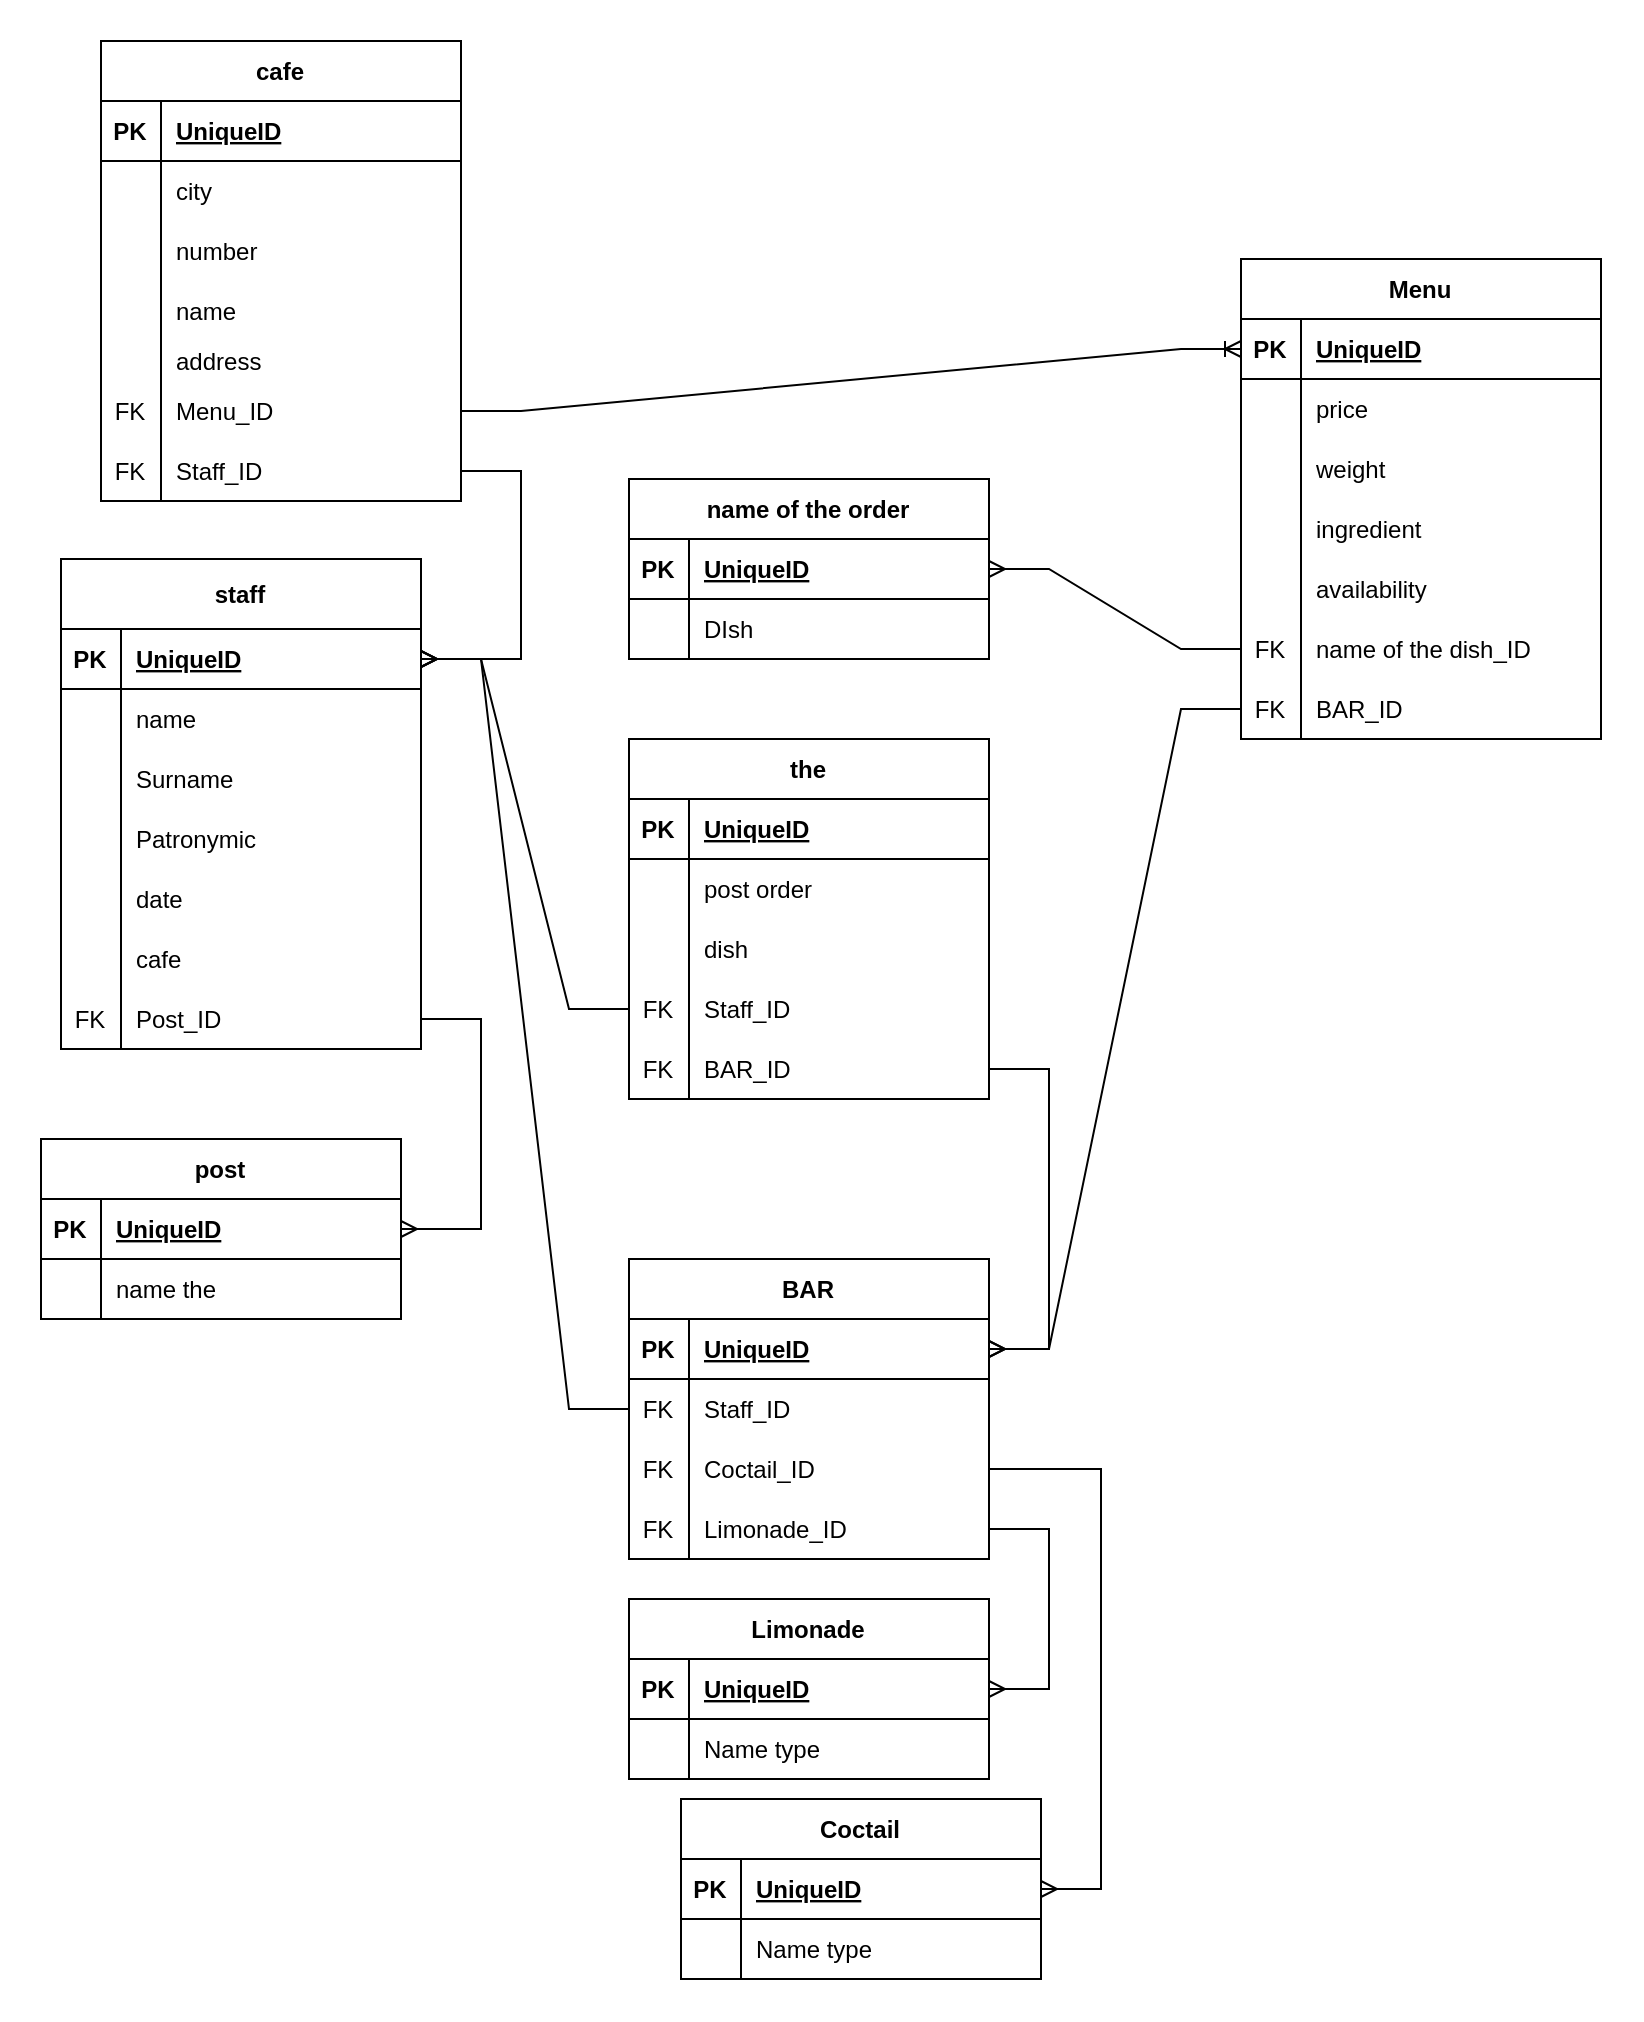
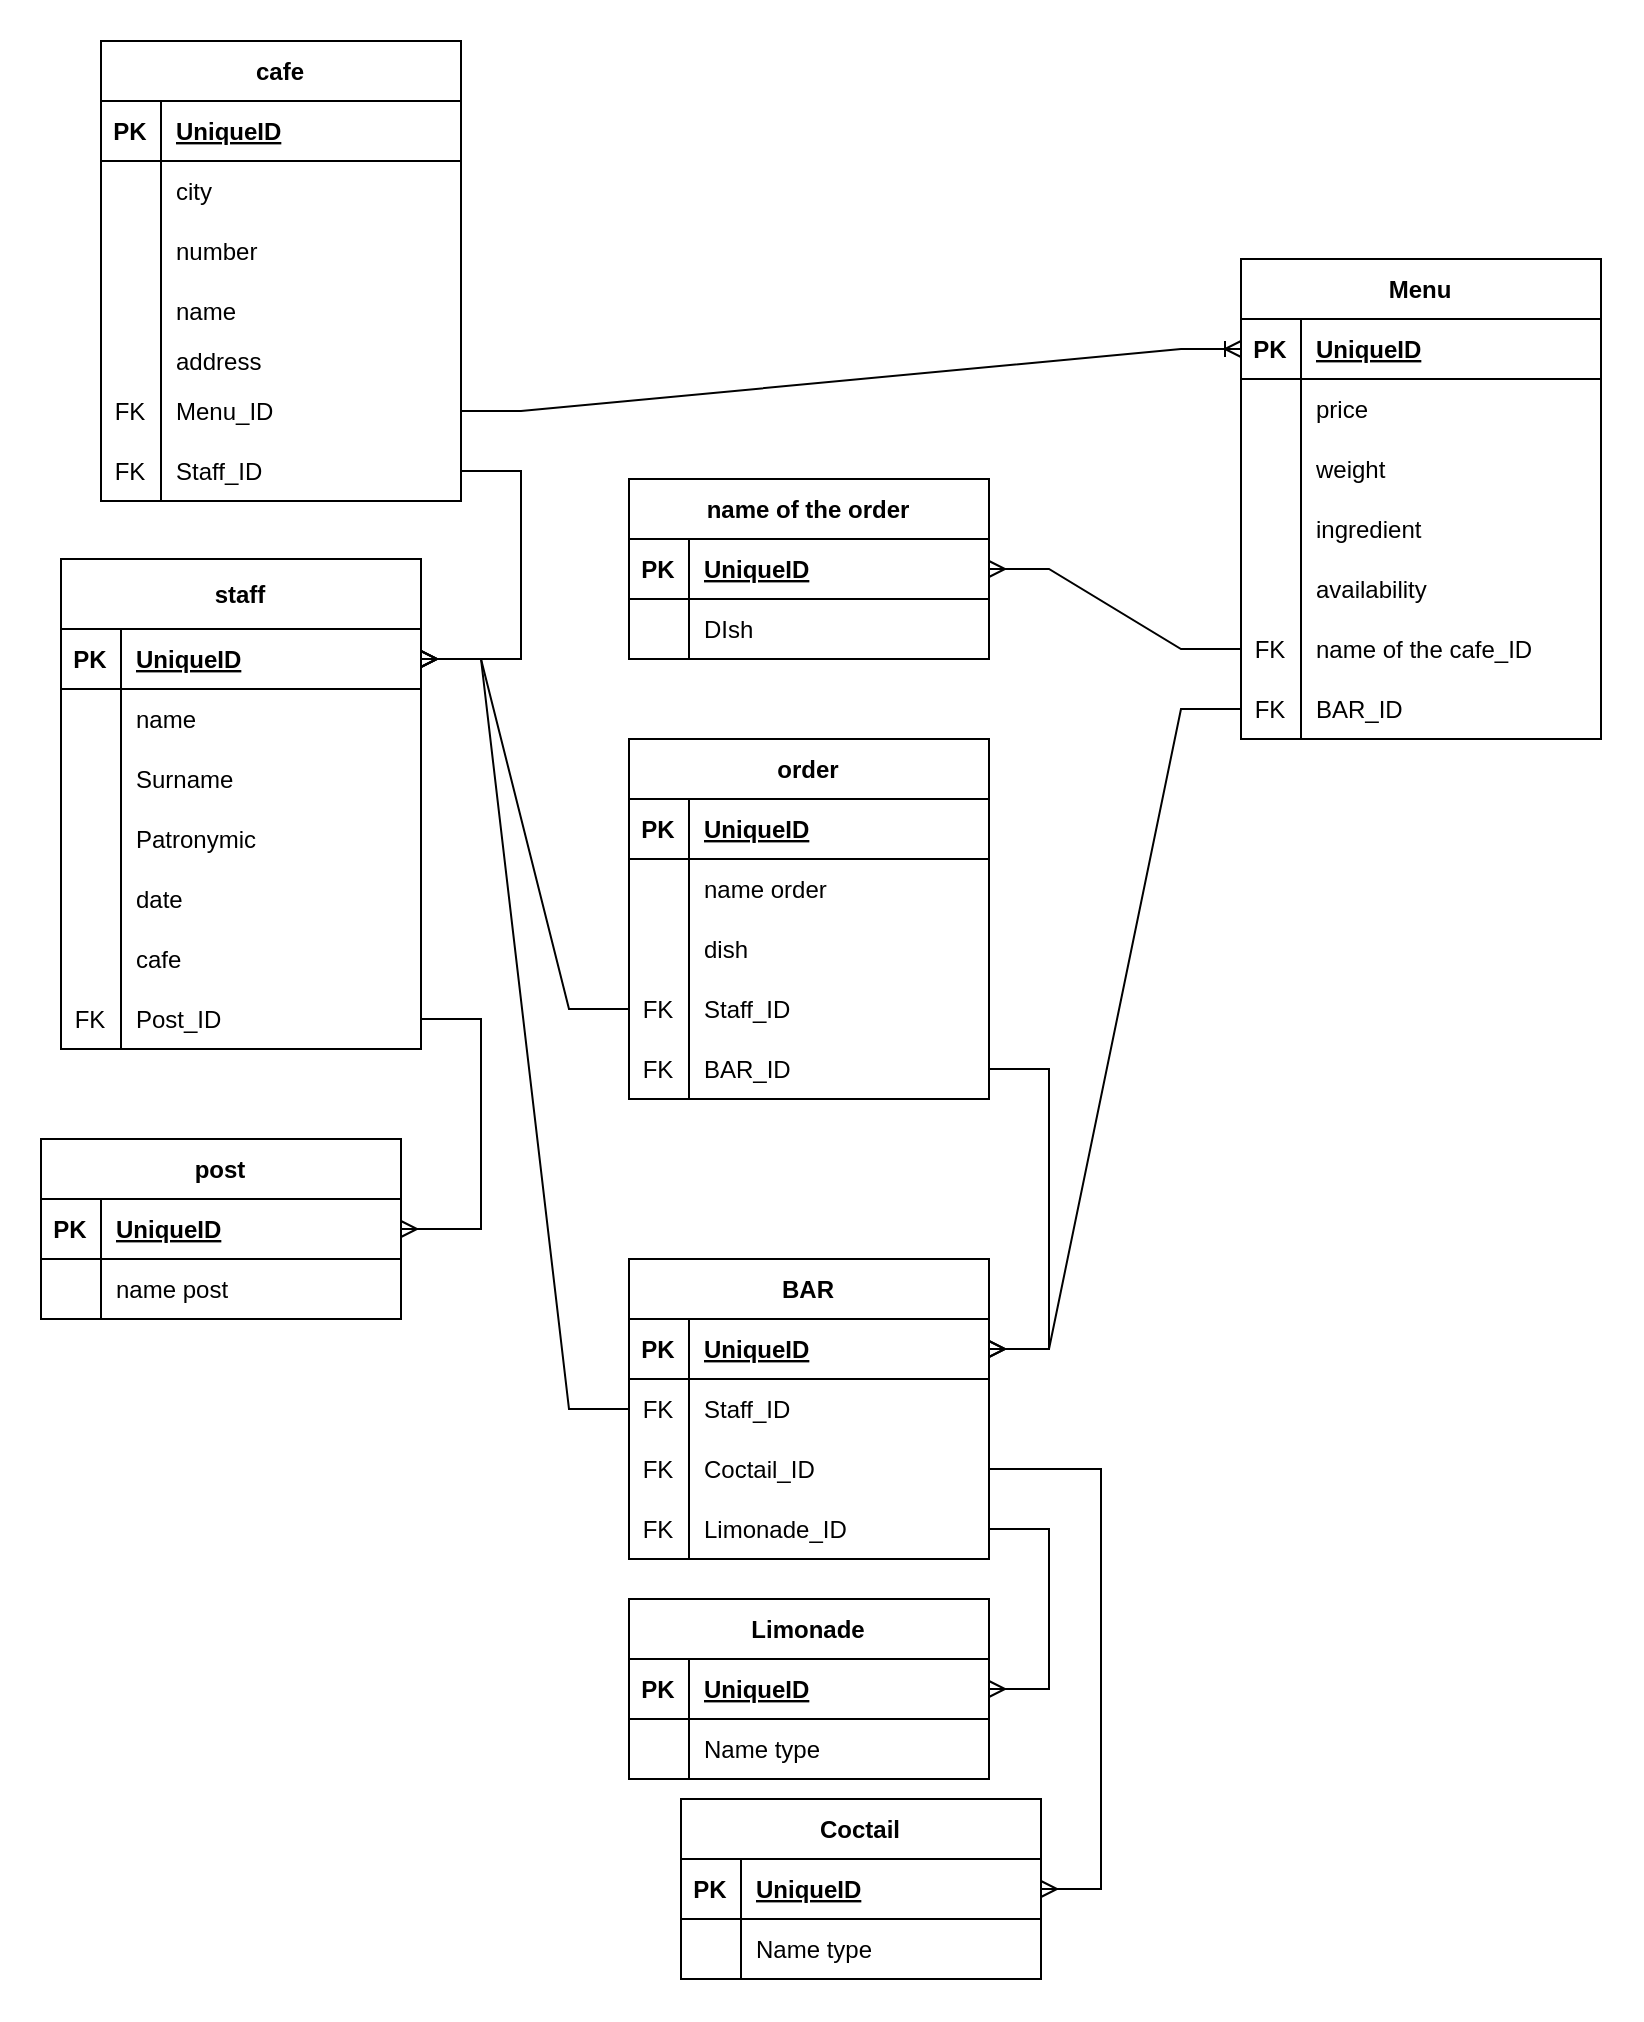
node "name of the dish_ID": label "name of the dish_ID" -> "name of the cafe_ID"
node "the": label "the" -> "order"
node "post order": label "post order" -> "name order"
node "name the": label "name the" -> "name post"
